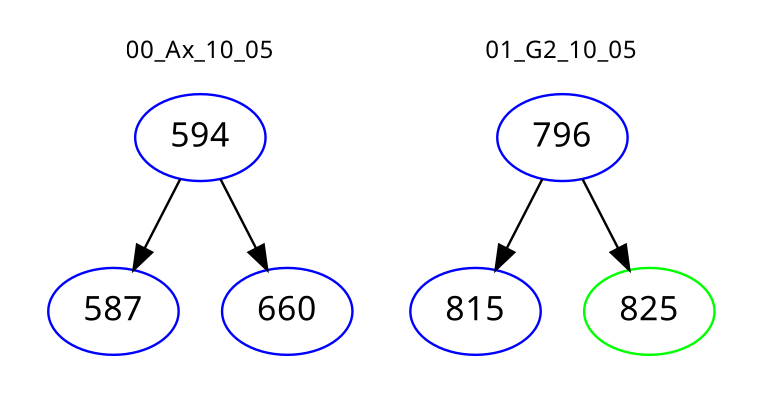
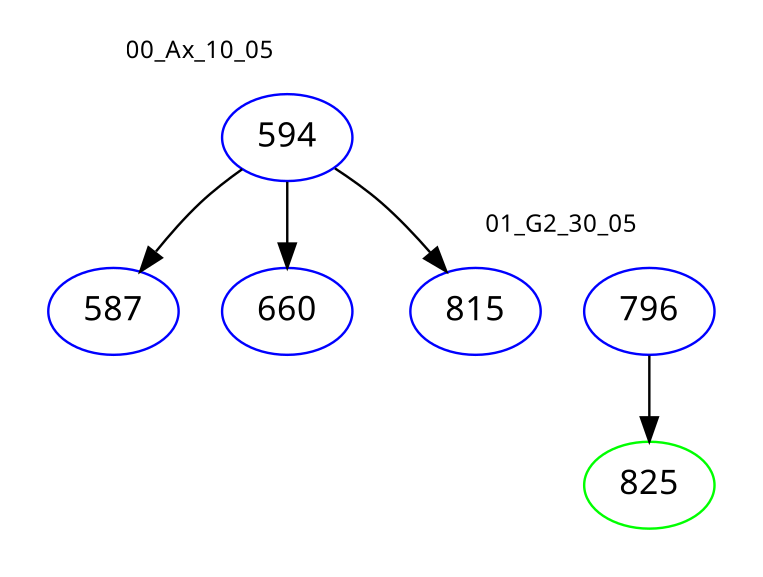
cluster "01_G2_10_05": label "01_G2_10_05" -> "01_G2_30_05"
edge "796" -> "815": now "594" -> "815"
